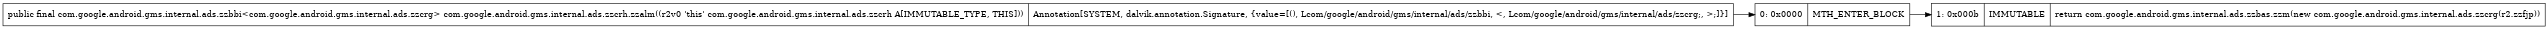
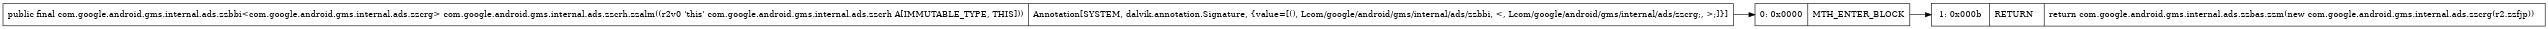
node "1: 0x000b": text "IMMUTABLE" -> "RETURN"
